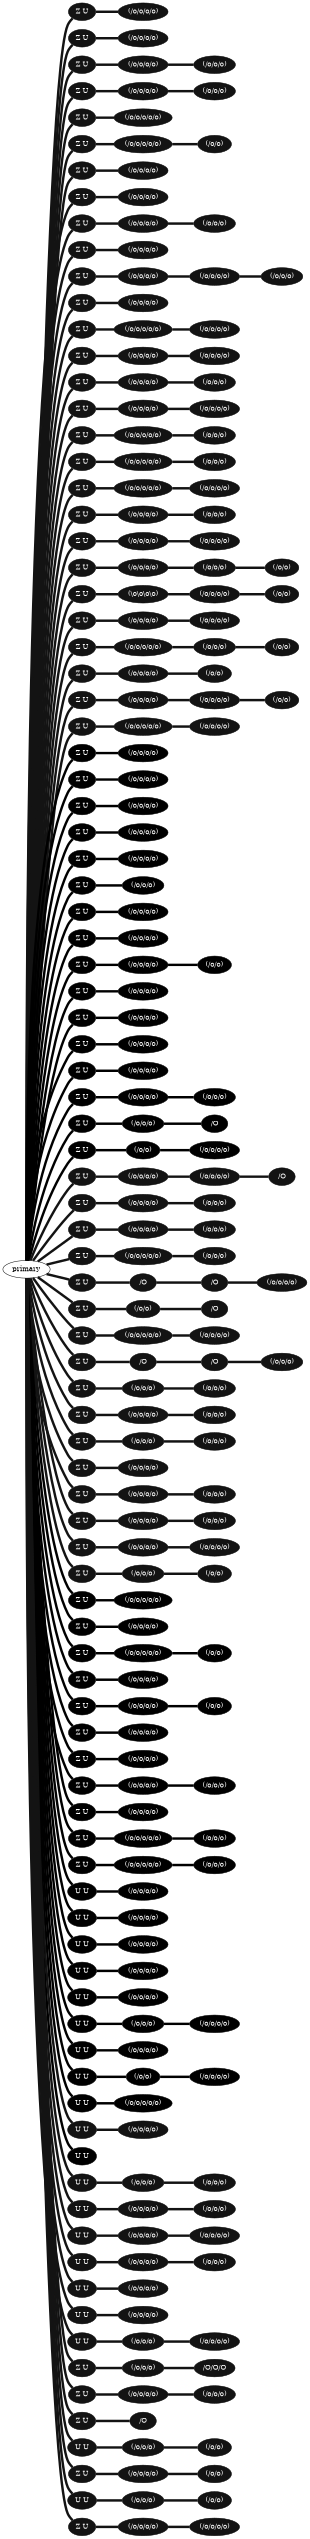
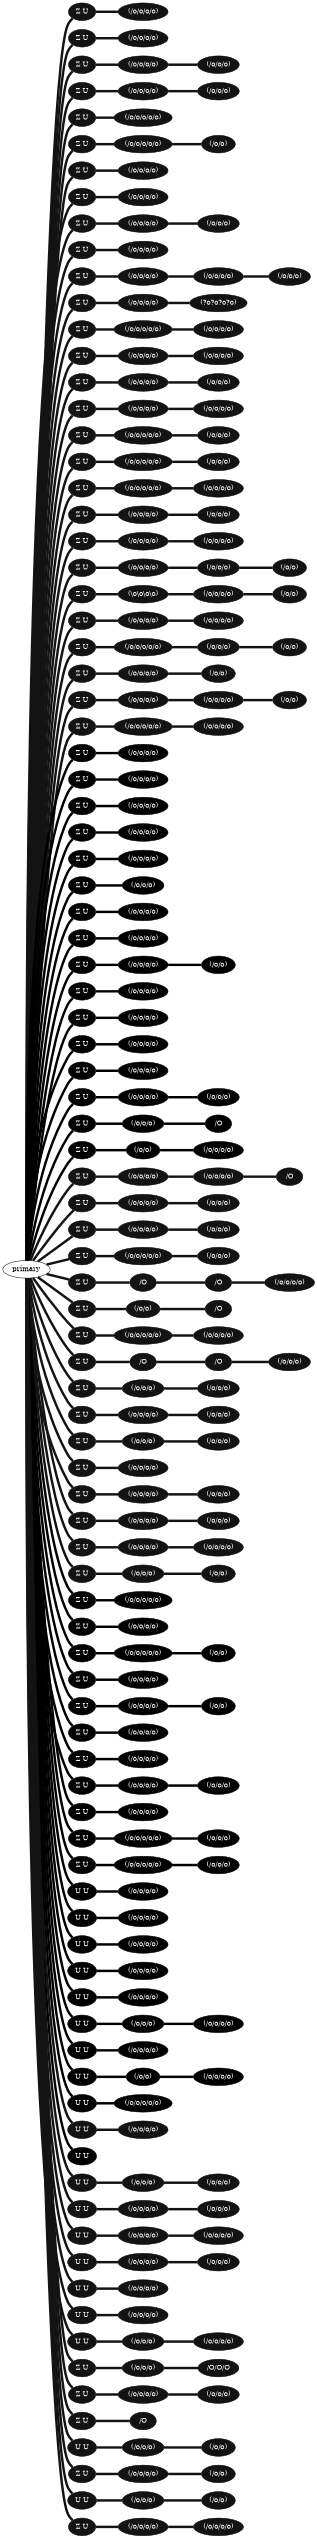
node "(?o?o?o?o)": added
